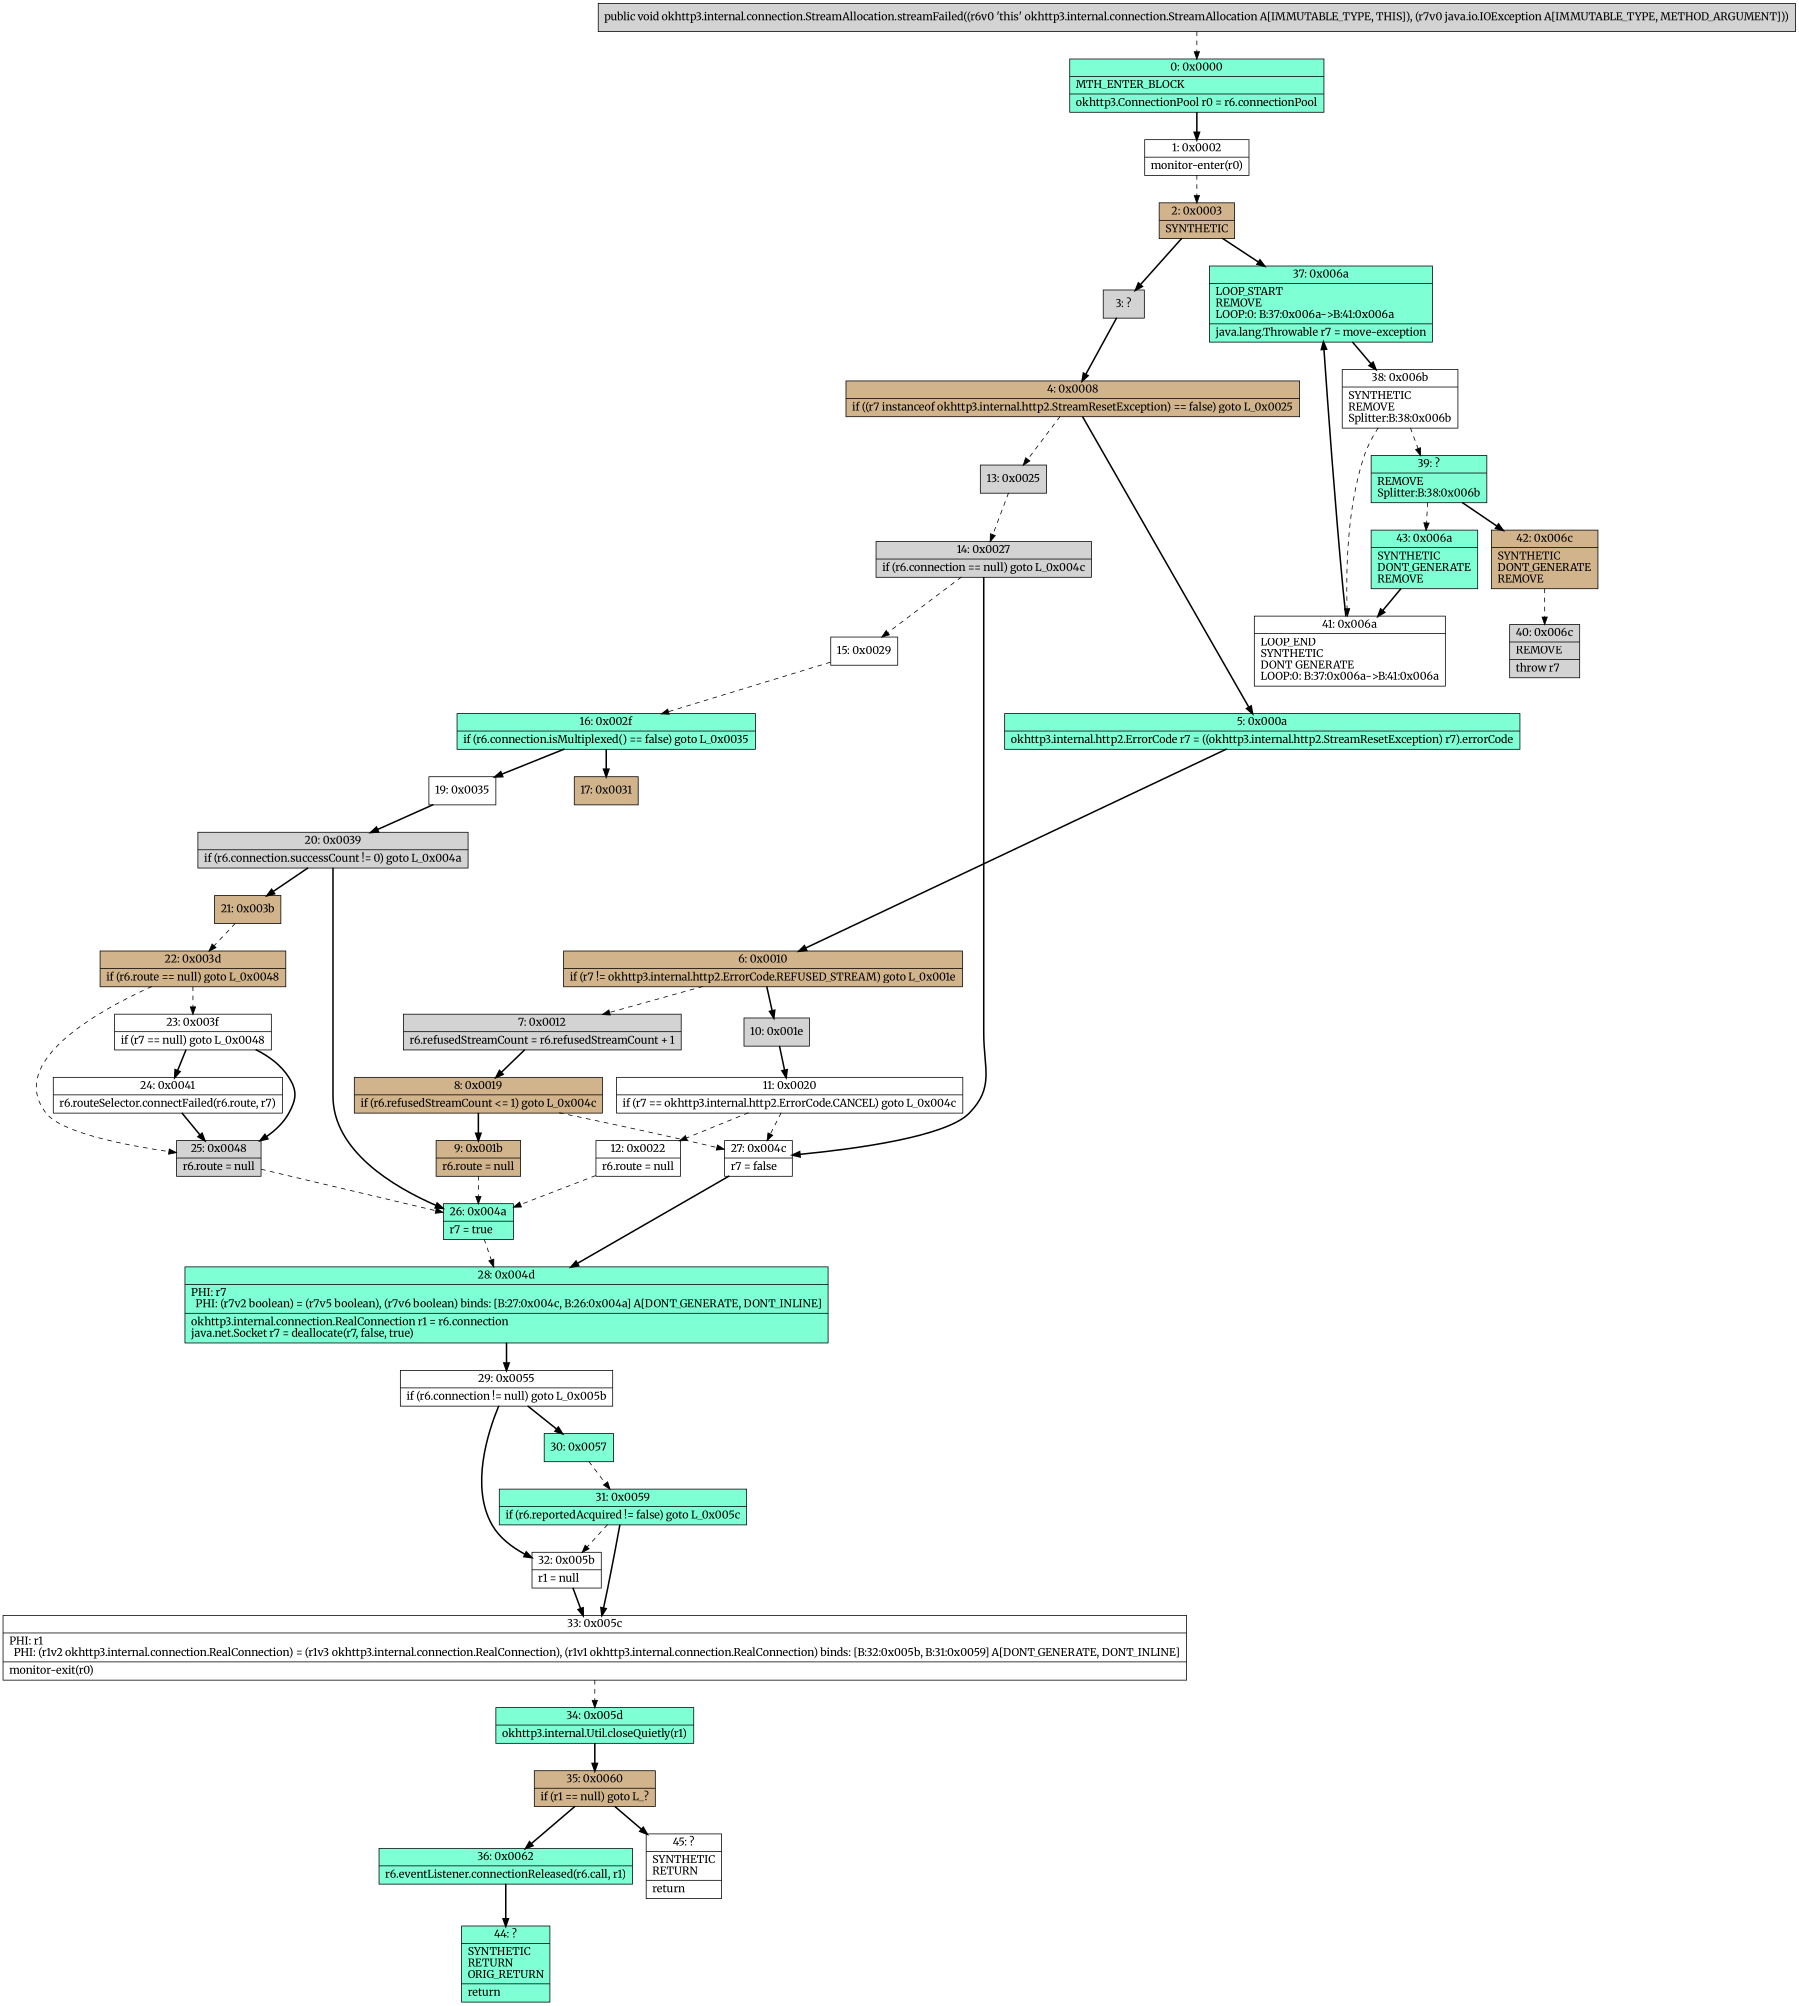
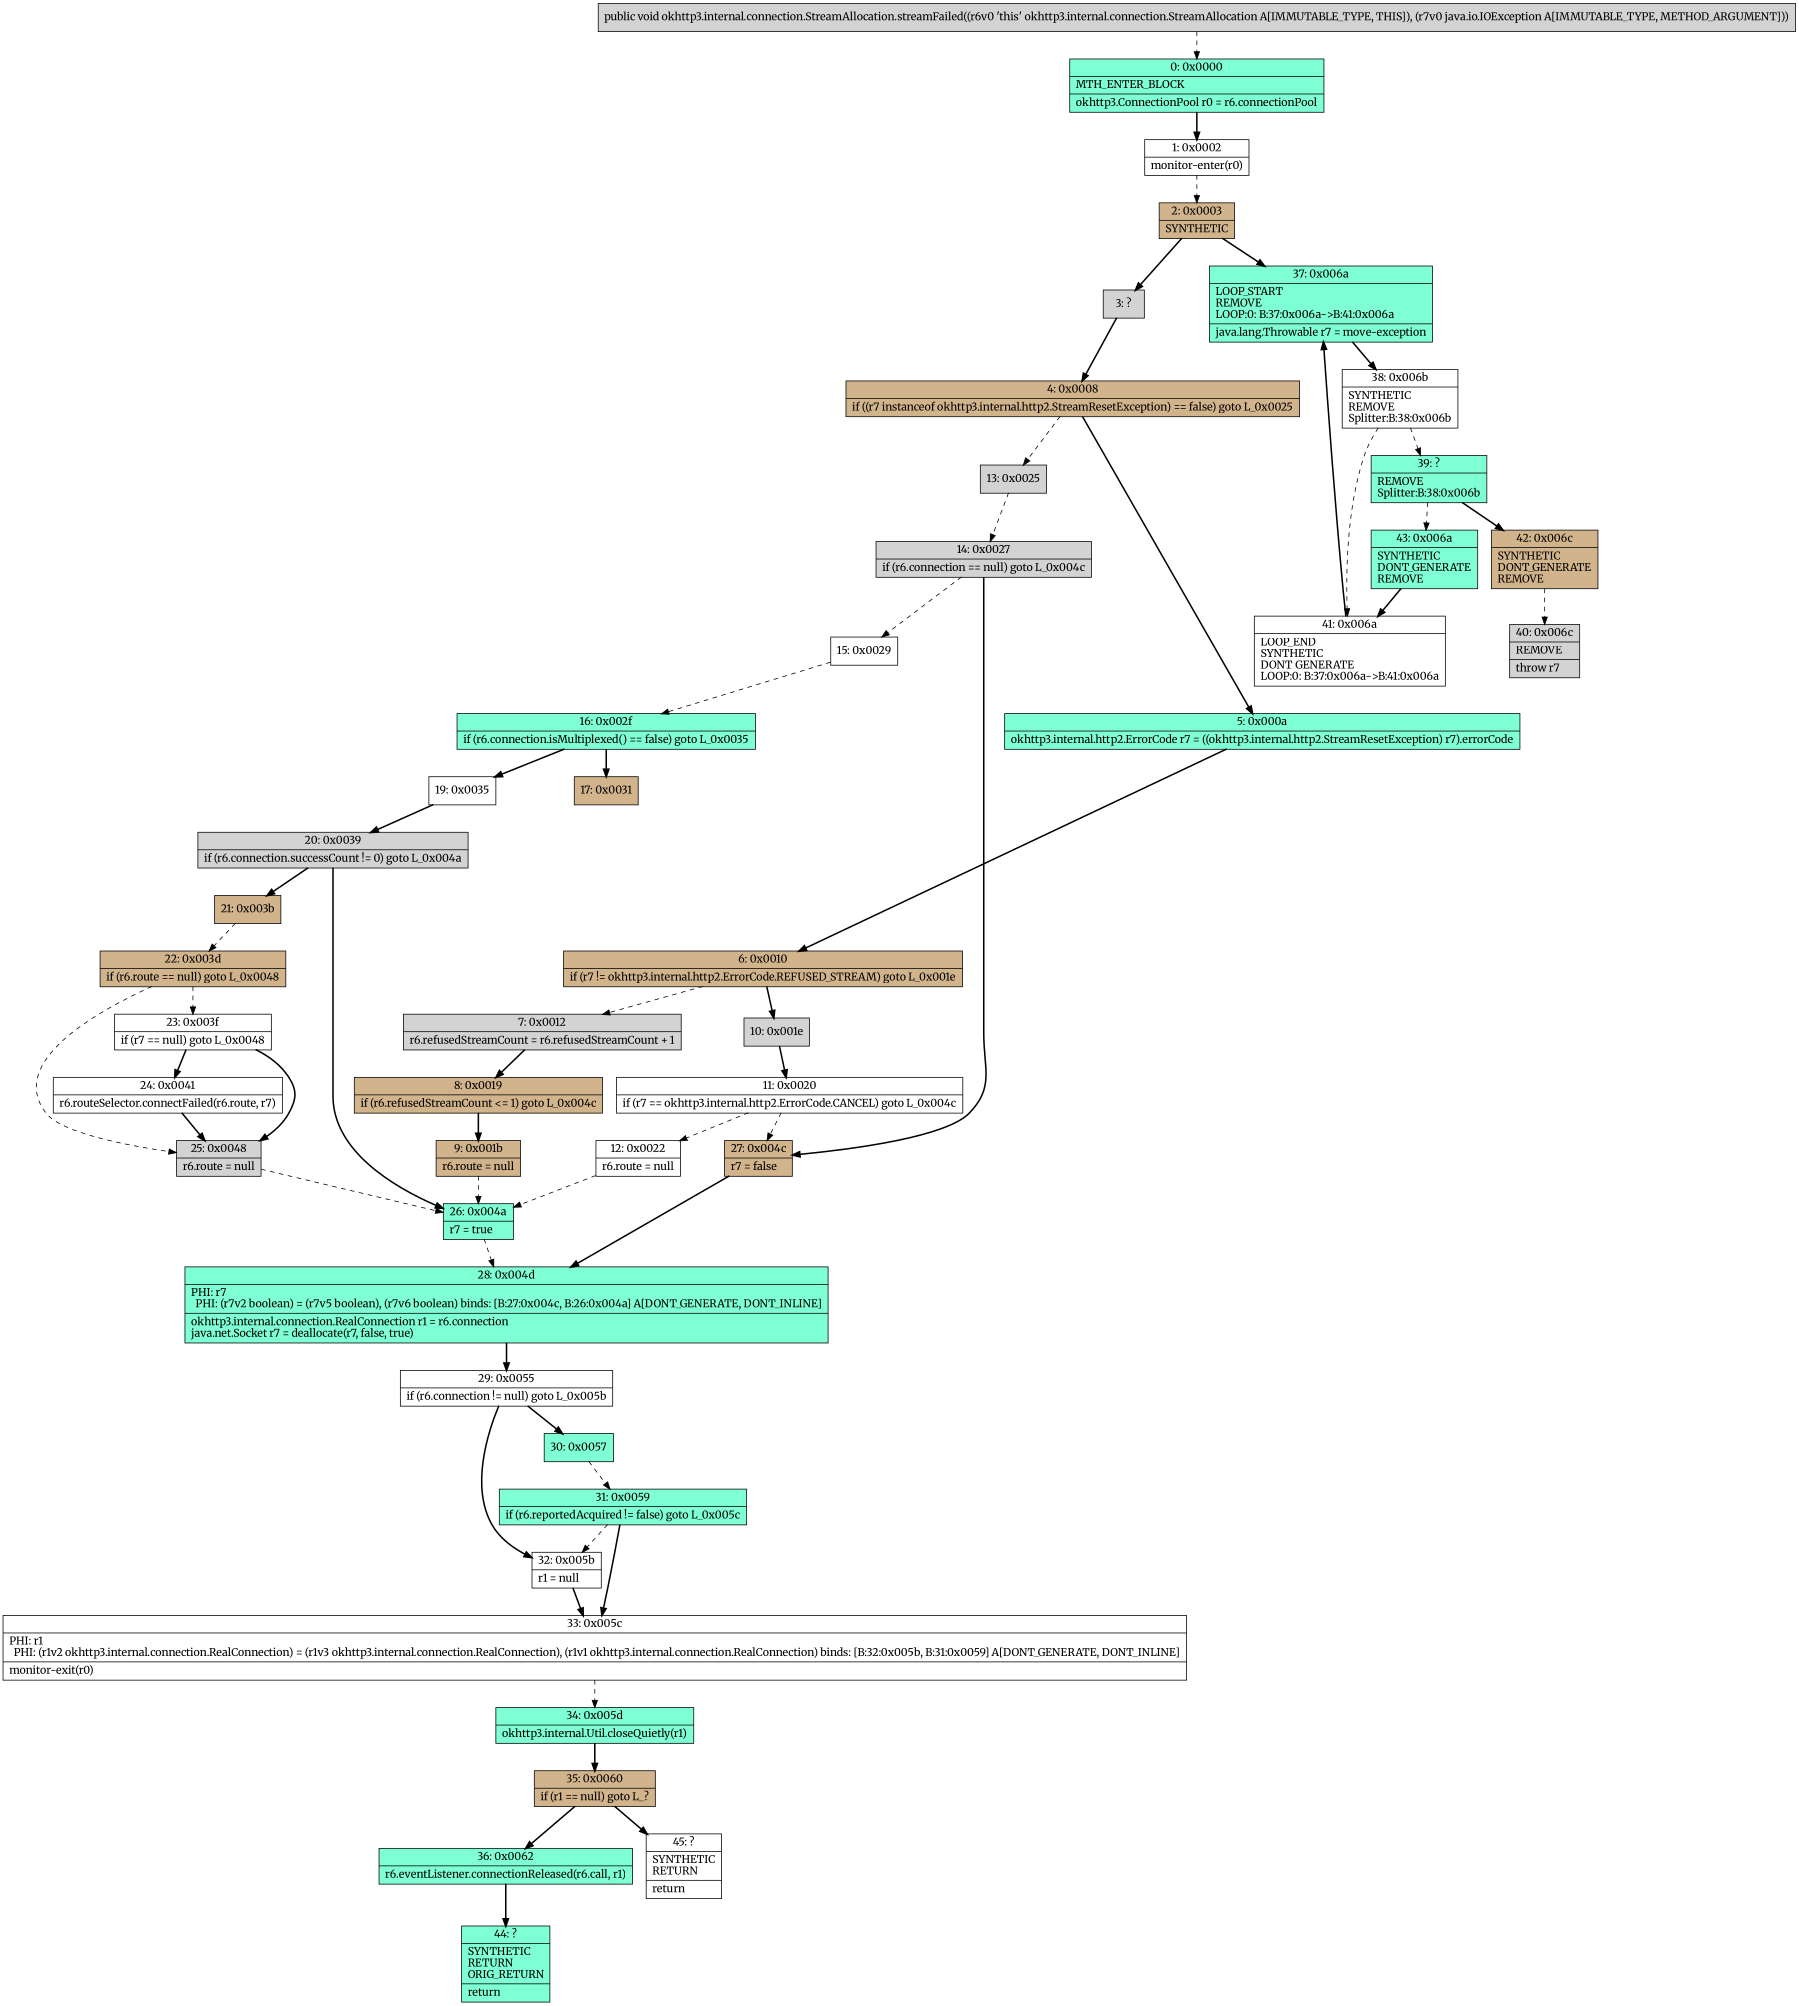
edge "8: 0x0019" -> "27: 0x004c": removed
node "27: 0x004c": fillcolor white -> tan
